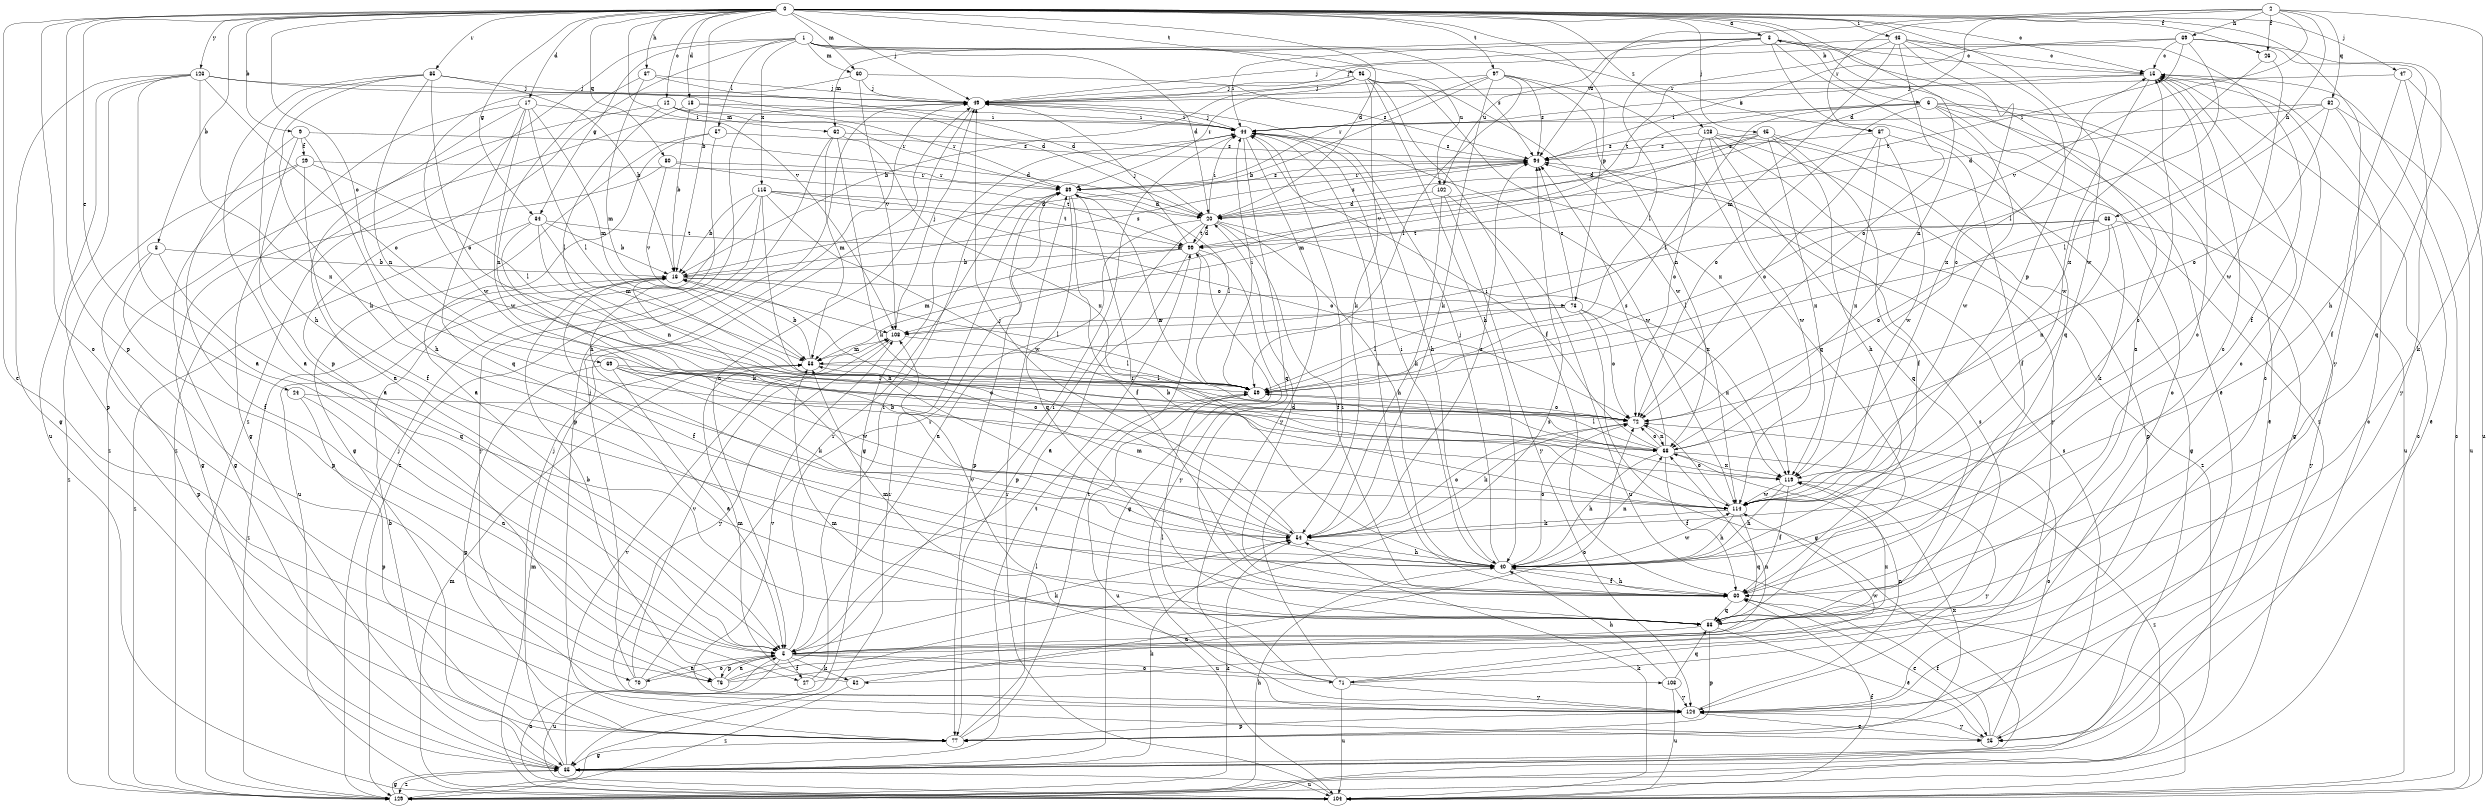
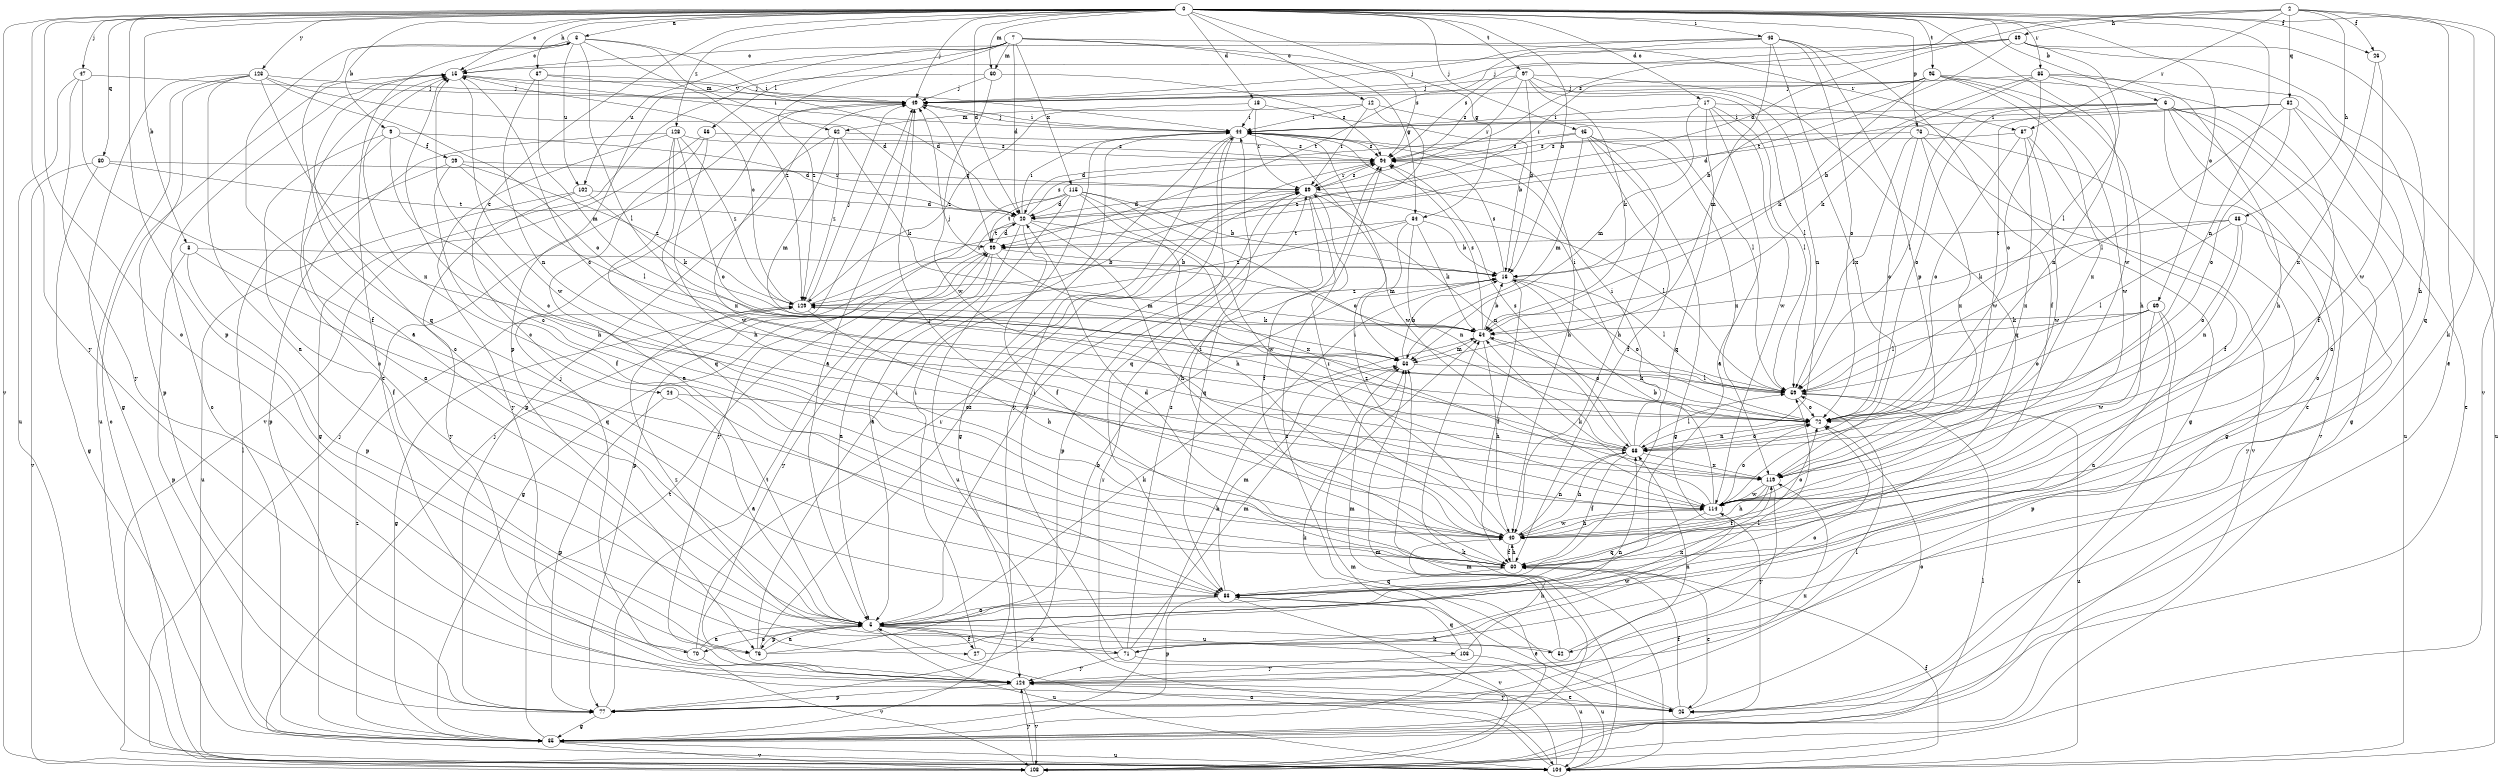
node "1": label "1" -> "7"
node "57": label "57" -> "56"
edge "16" -> "73": now "16" -> "72"
edge "29" -> "35": label "g" -> "l"
